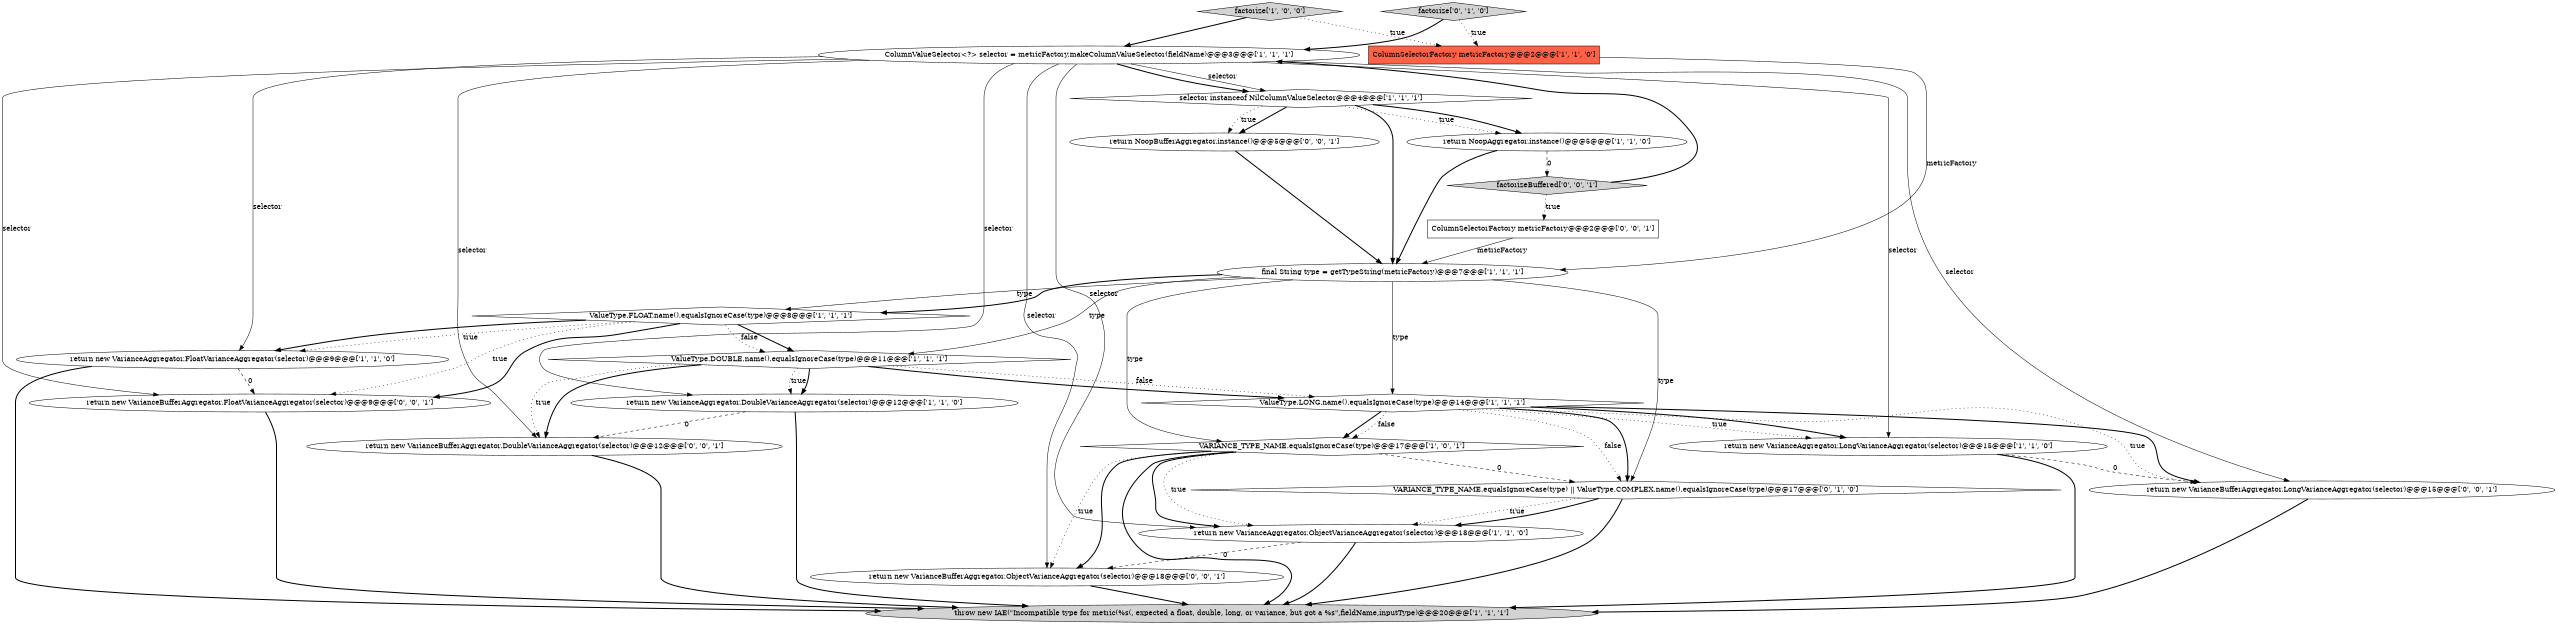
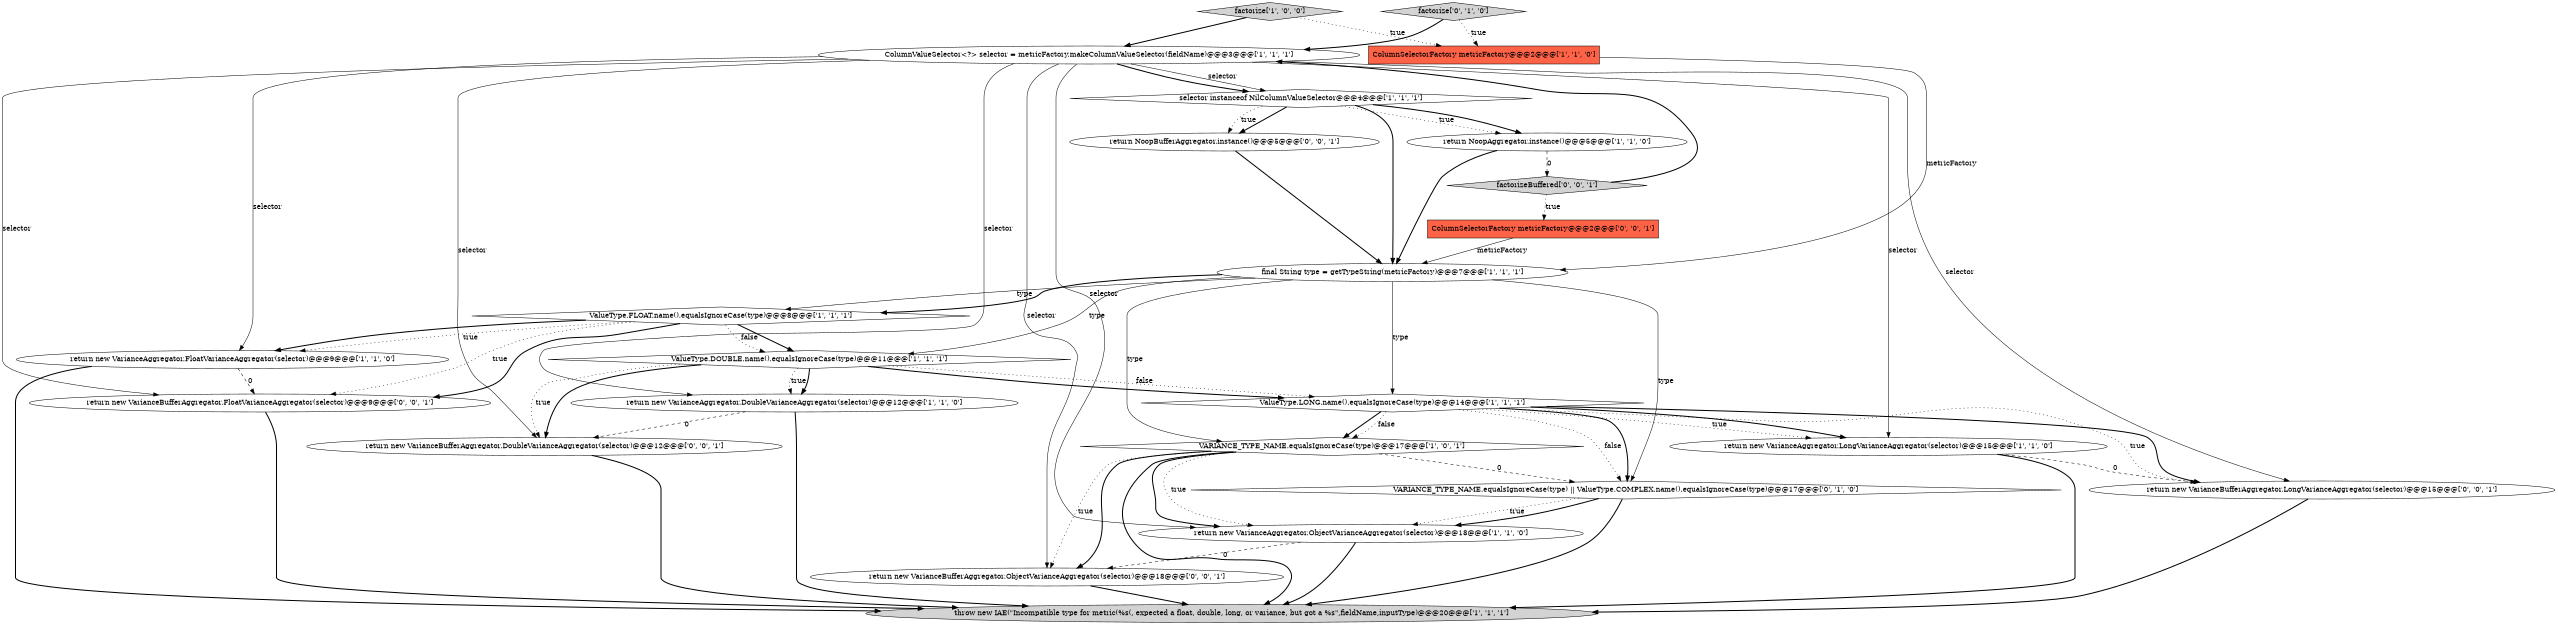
node "ColumnSelectorFactory metricFactory@@@2@@@['0', '0', '1']": fillcolor white -> tomato
